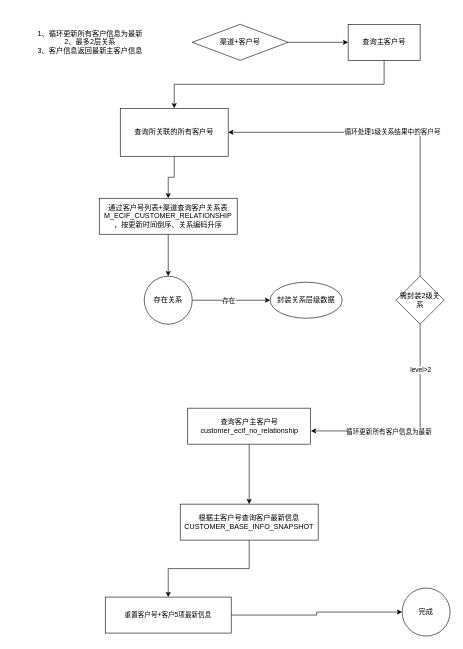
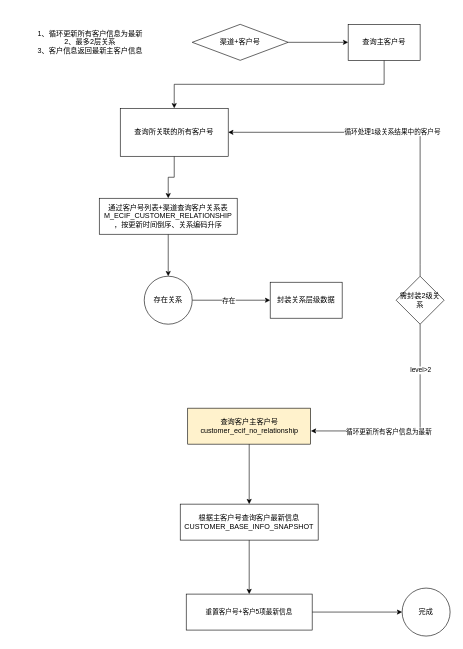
node "封装关系层级数据": shape ellipse -> rectangle
node "查询客户主客户号 customer_ecif_no_relationship": fillcolor #ffffff -> #fff2cc
node "重置客户号+客户5项最新信息": moved (168, 615) -> (249, 612)
